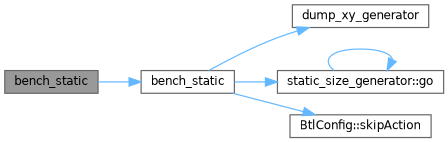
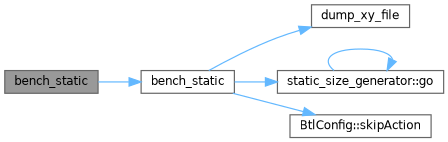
node "dump_xy_generator": label "dump_xy_generator" -> "dump_xy_file"
